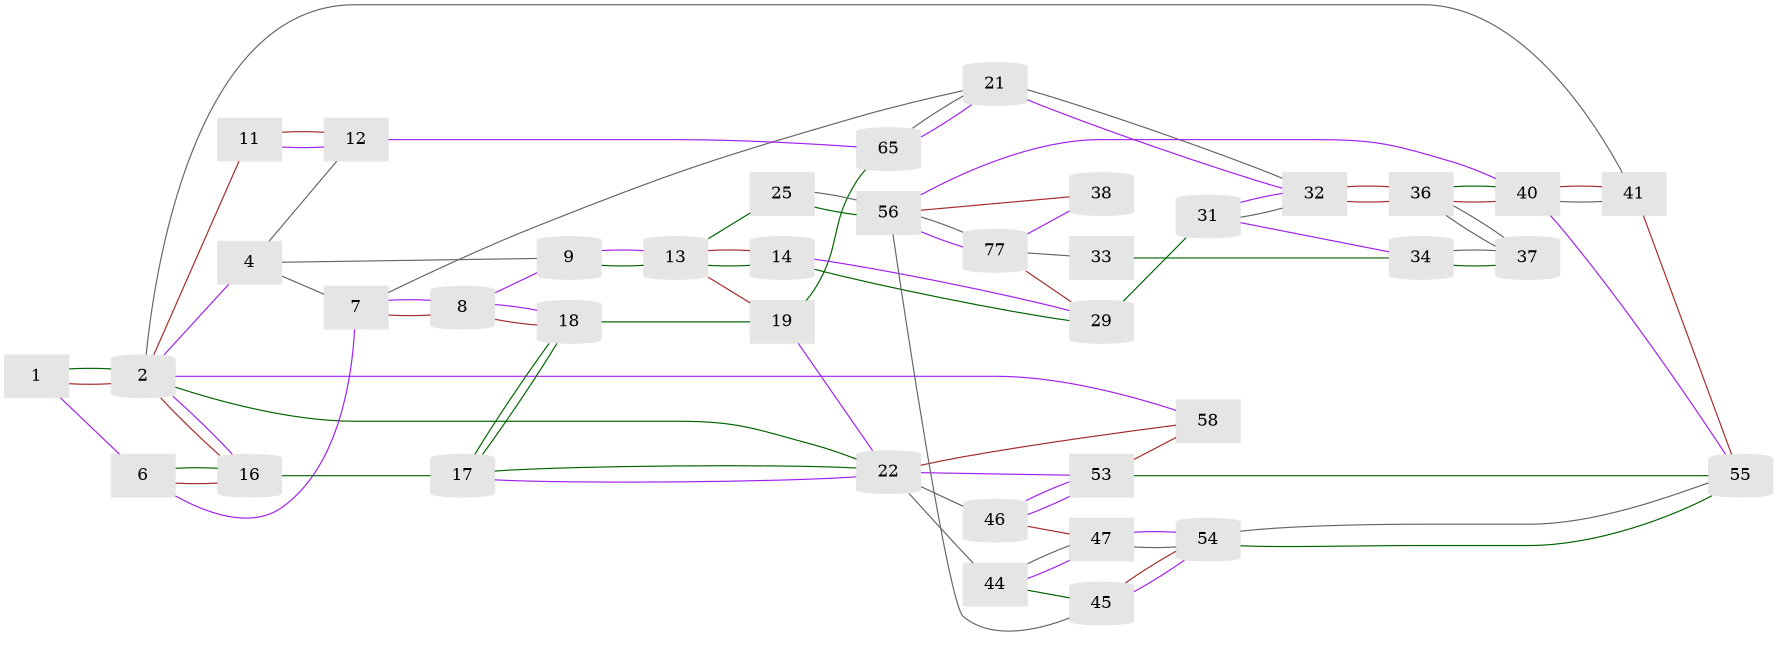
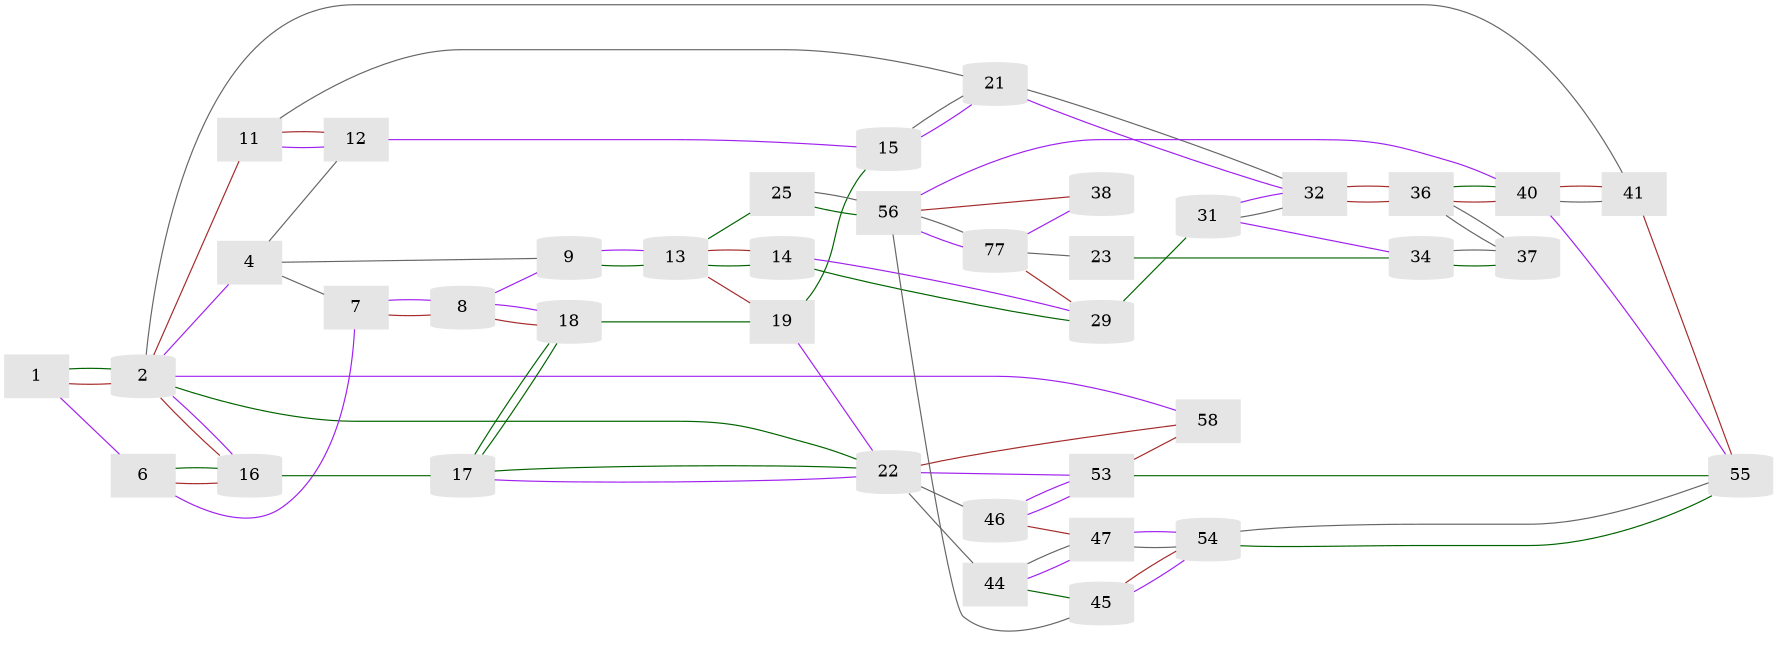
node "65": label "65" -> "15"
edge "21" -- "7": now "21" -- "11"
node "33": label "33" -> "23"
